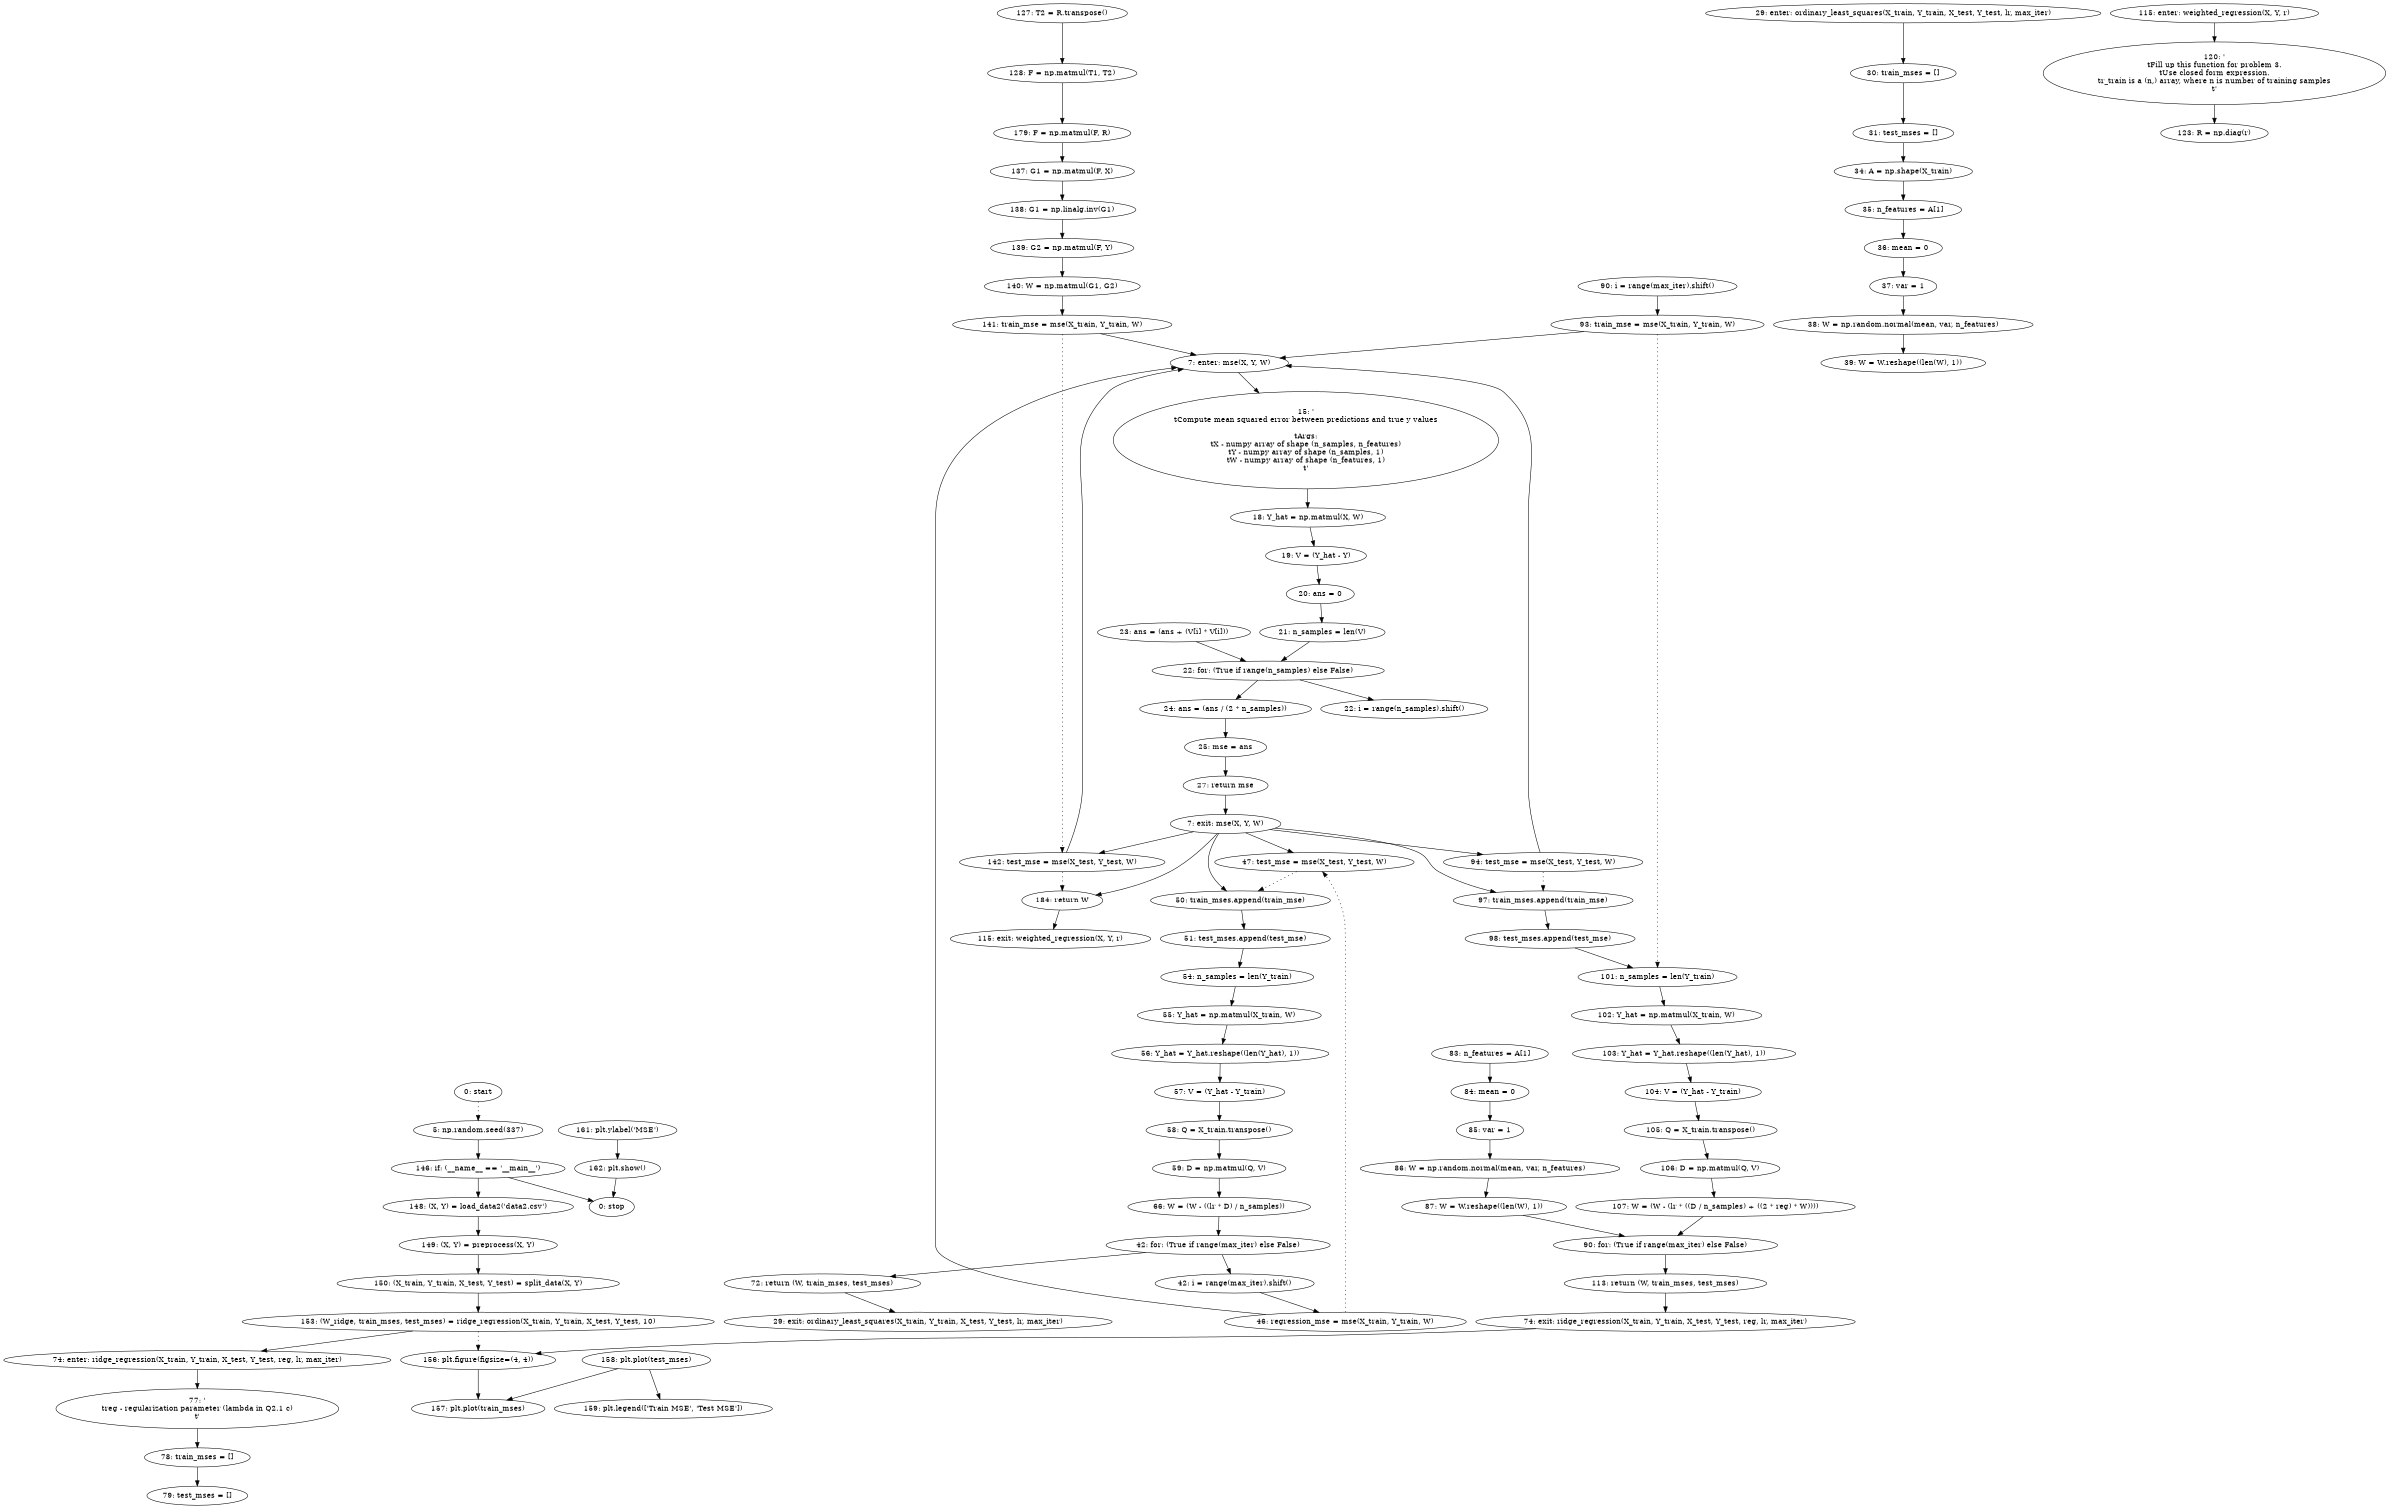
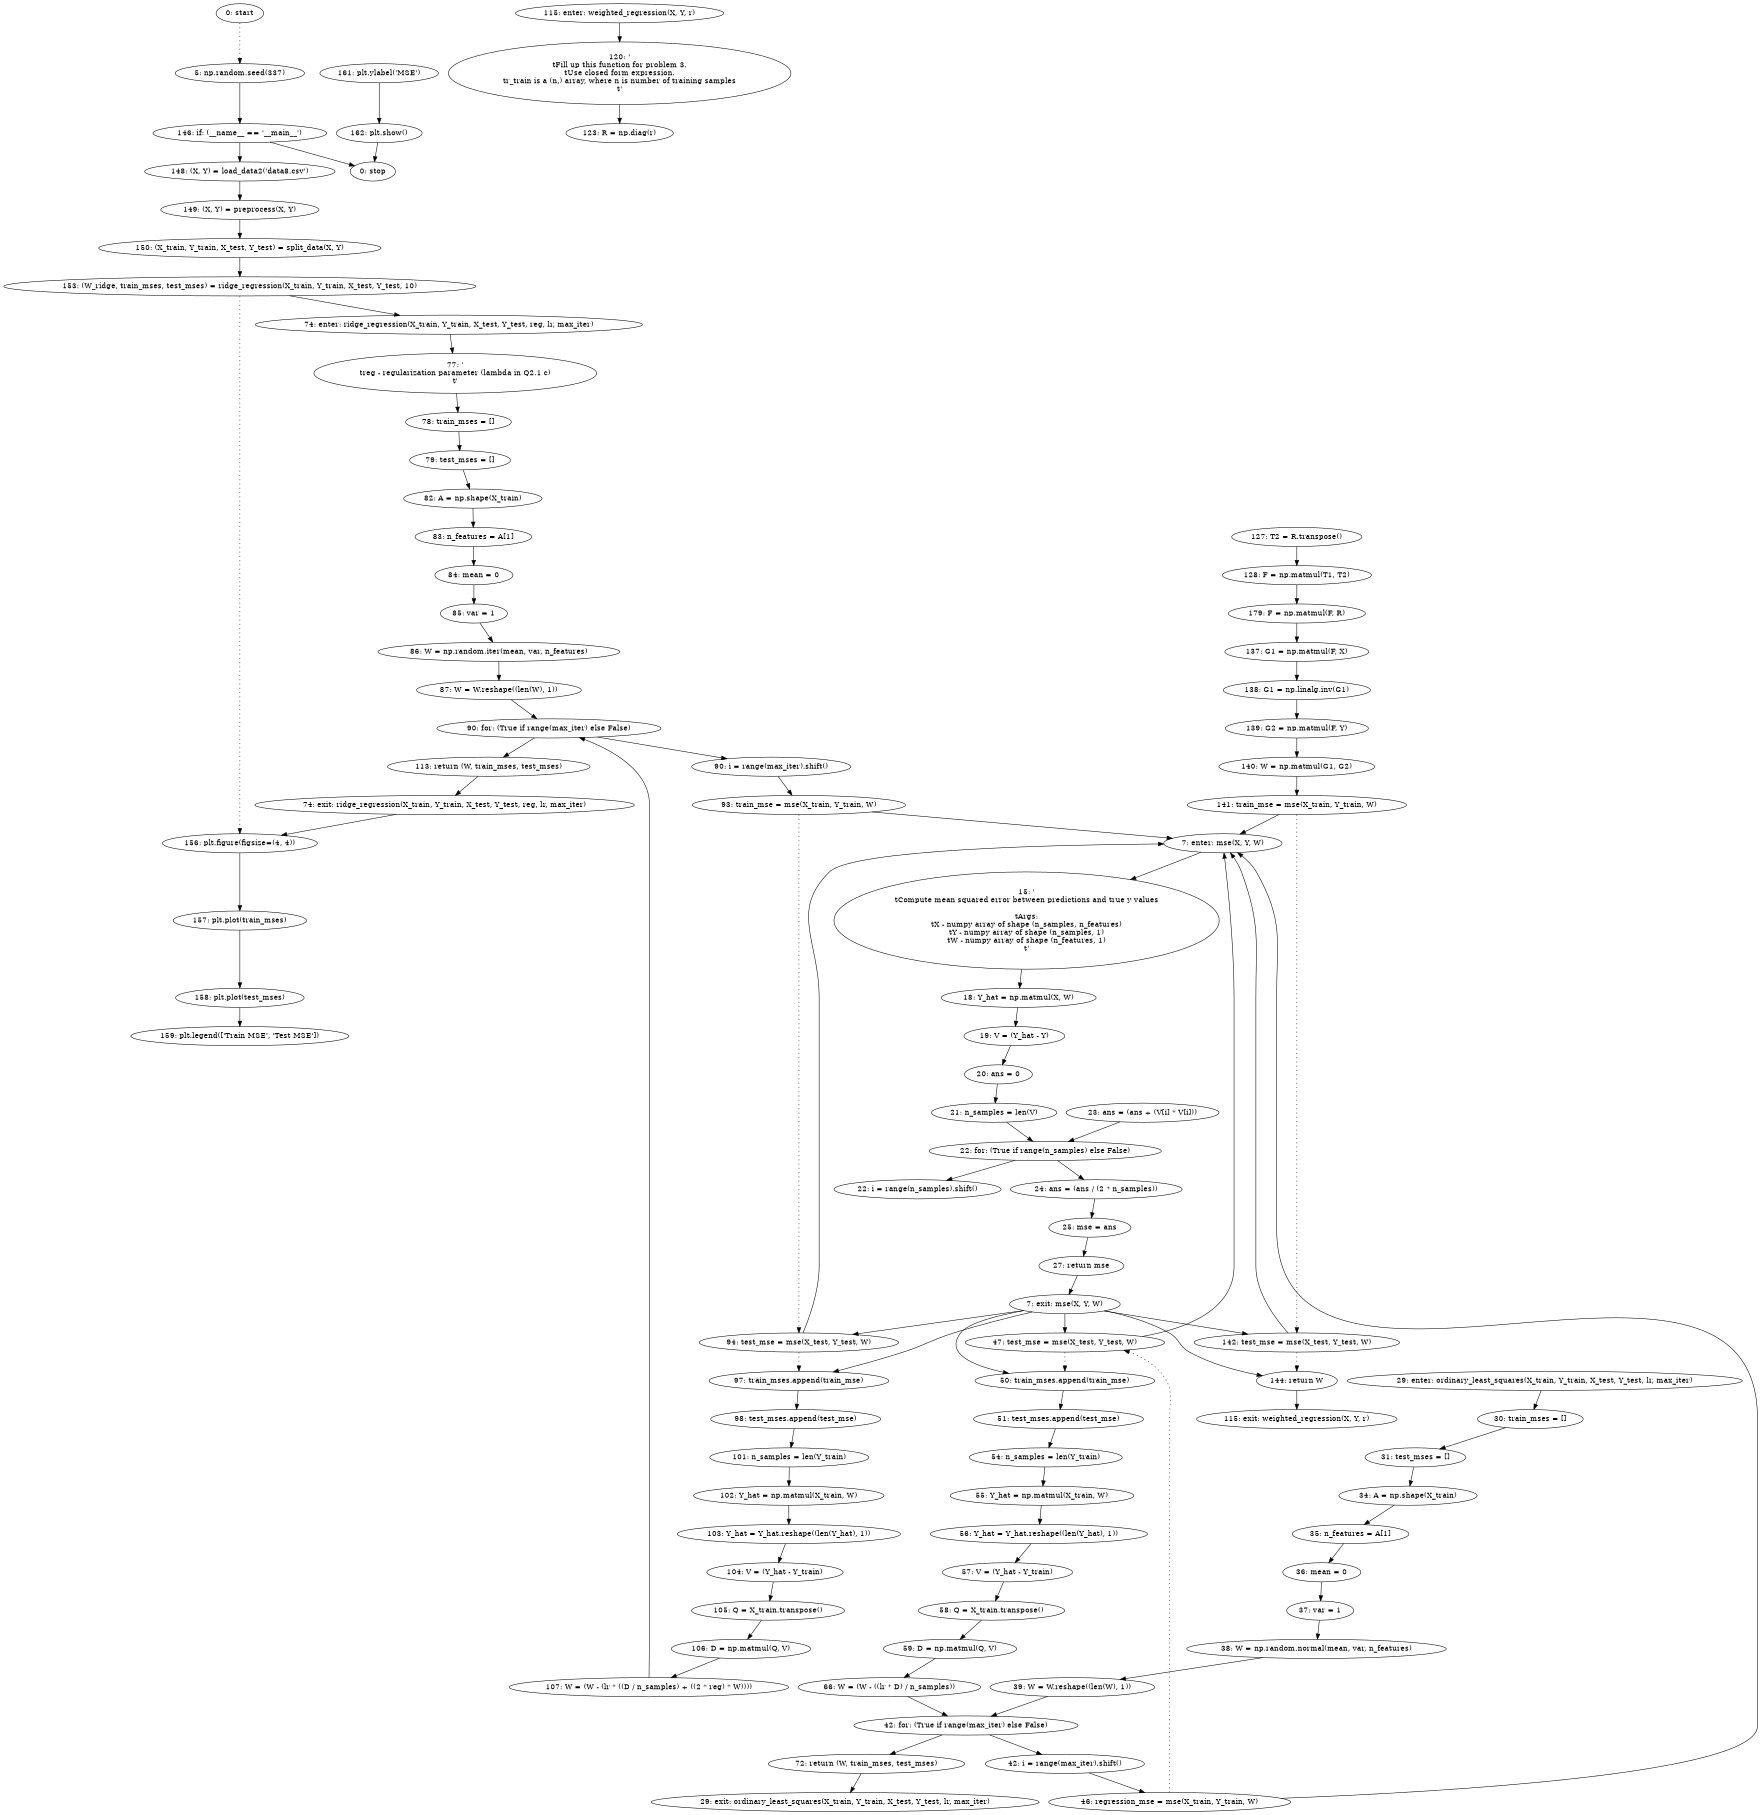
node "82: A = np.shape(X_train)": added
edge "93: train_mse = mse(X_train, Y_train, W)" -> "101: n_samples = len(Y_train)": now "93: train_mse = mse(X_train, Y_train, W)" -> "94: test_mse = mse(X_test, Y_test, W)"
edge "90: for: (True if range(max_iter) else False)" -> "90: i = range(max_iter).shift()": added
node "184: return W": label "184: return W" -> "144: return W"
edge "47: test_mse = mse(X_test, Y_test, W)" -> "7: enter: mse(X, Y, W)": added
node "86: W = np.random.normal(mean, var, n_features)": label "86: W = np.random.normal(mean, var, n_features)" -> "86: W = np.random.iter(mean, var, n_features)"
node "148: (X, Y) = load_data2('data2.csv')": label "148: (X, Y) = load_data2('data2.csv')" -> "148: (X, Y) = load_data2('data8.csv')"
edge "158: plt.plot(test_mses)" -> "157: plt.plot(train_mses)": reversed
edge "39: W = W.reshape((len(W), 1))" -> "42: for: (True if range(max_iter) else False)": added
